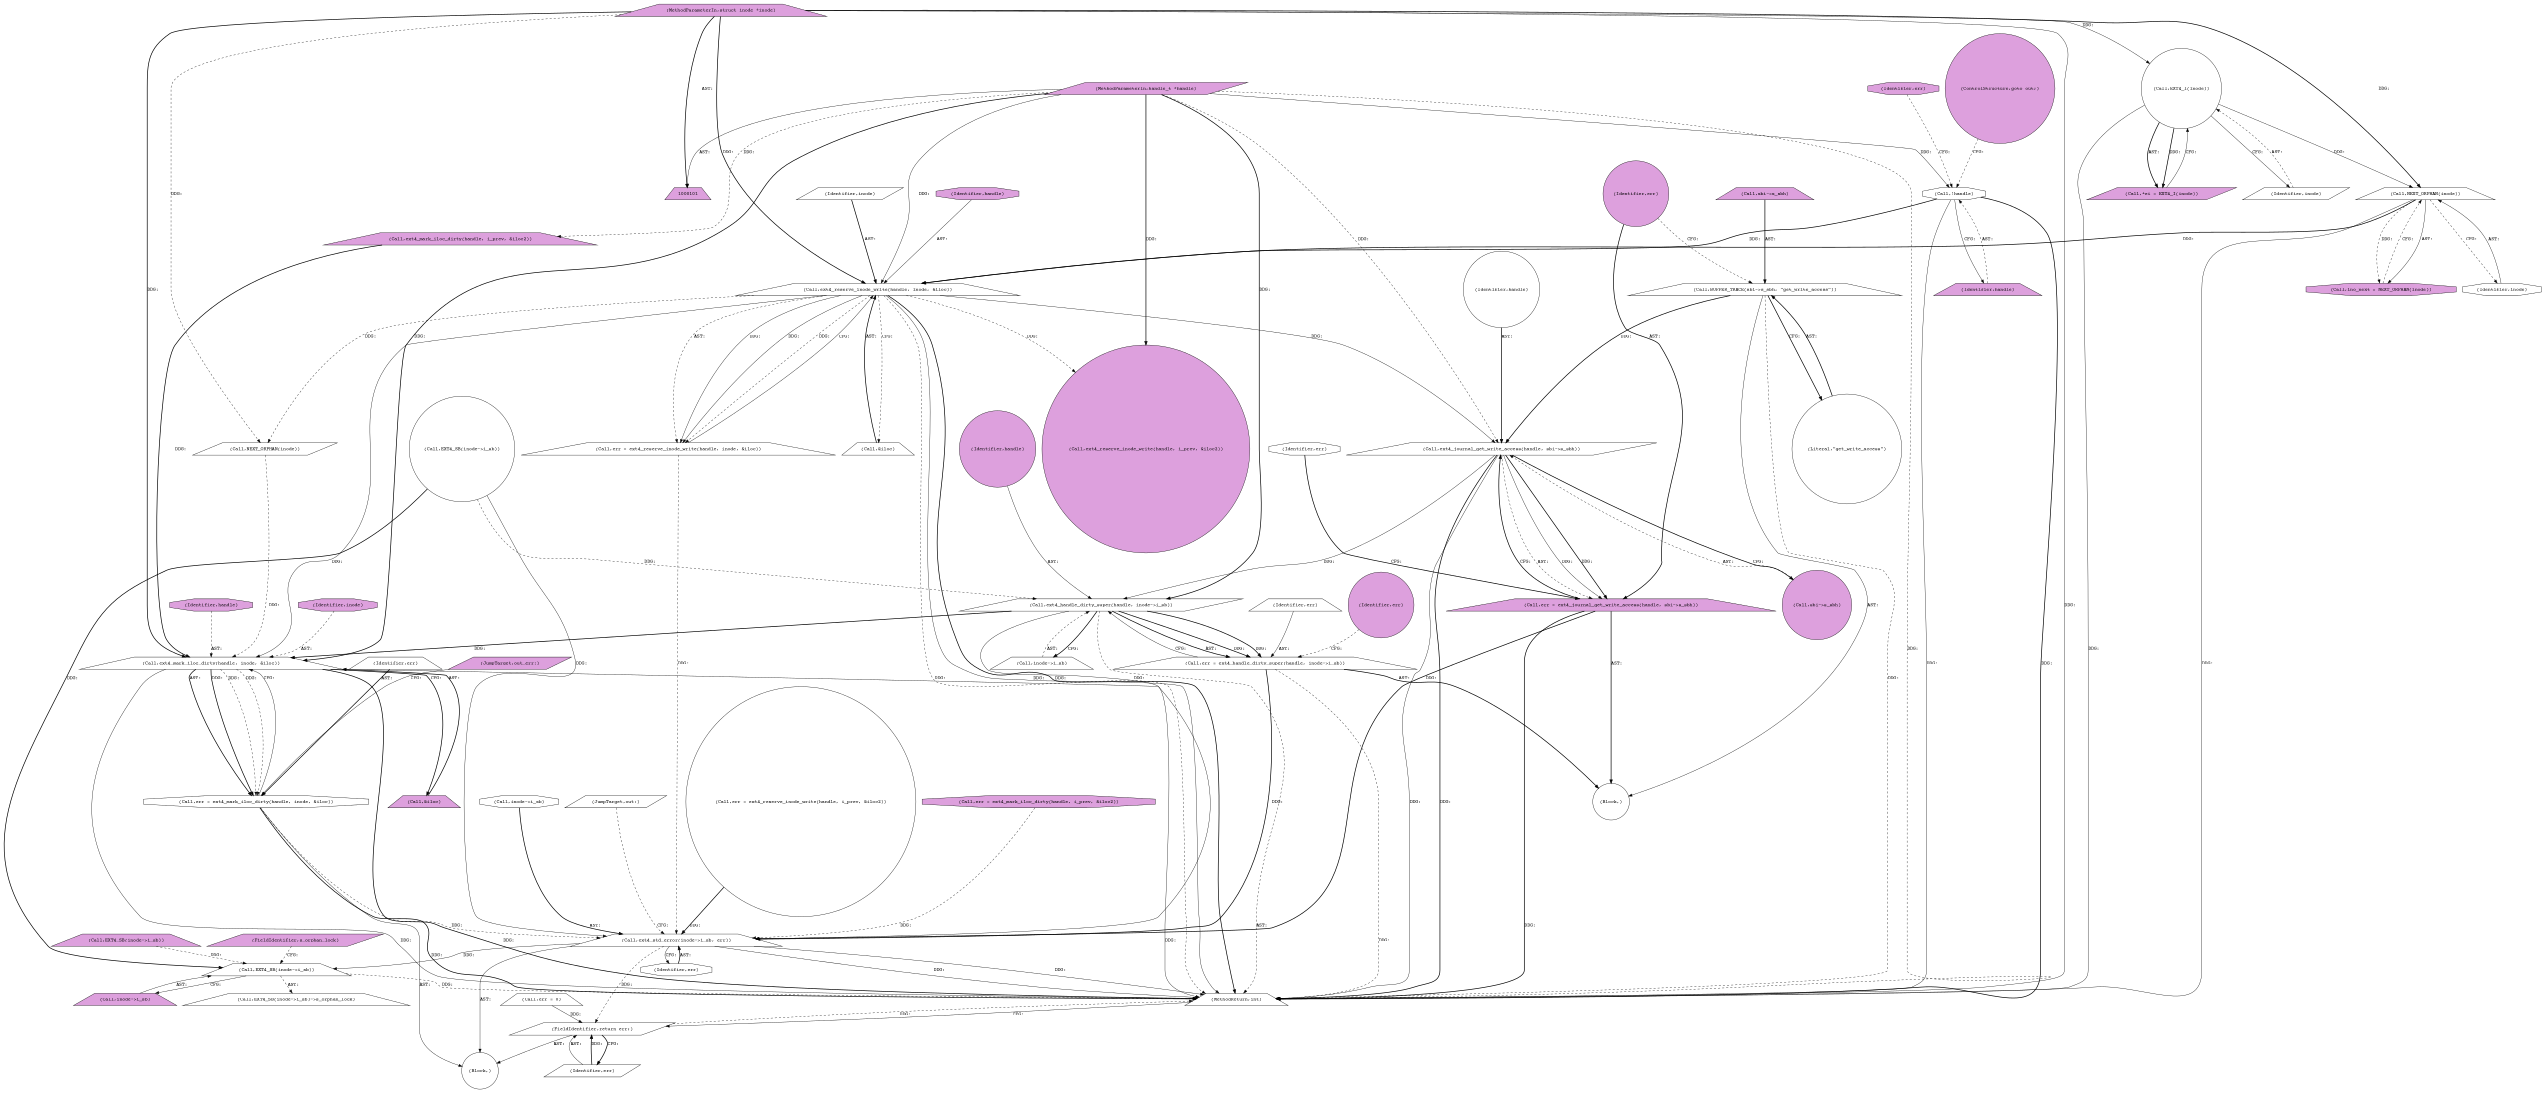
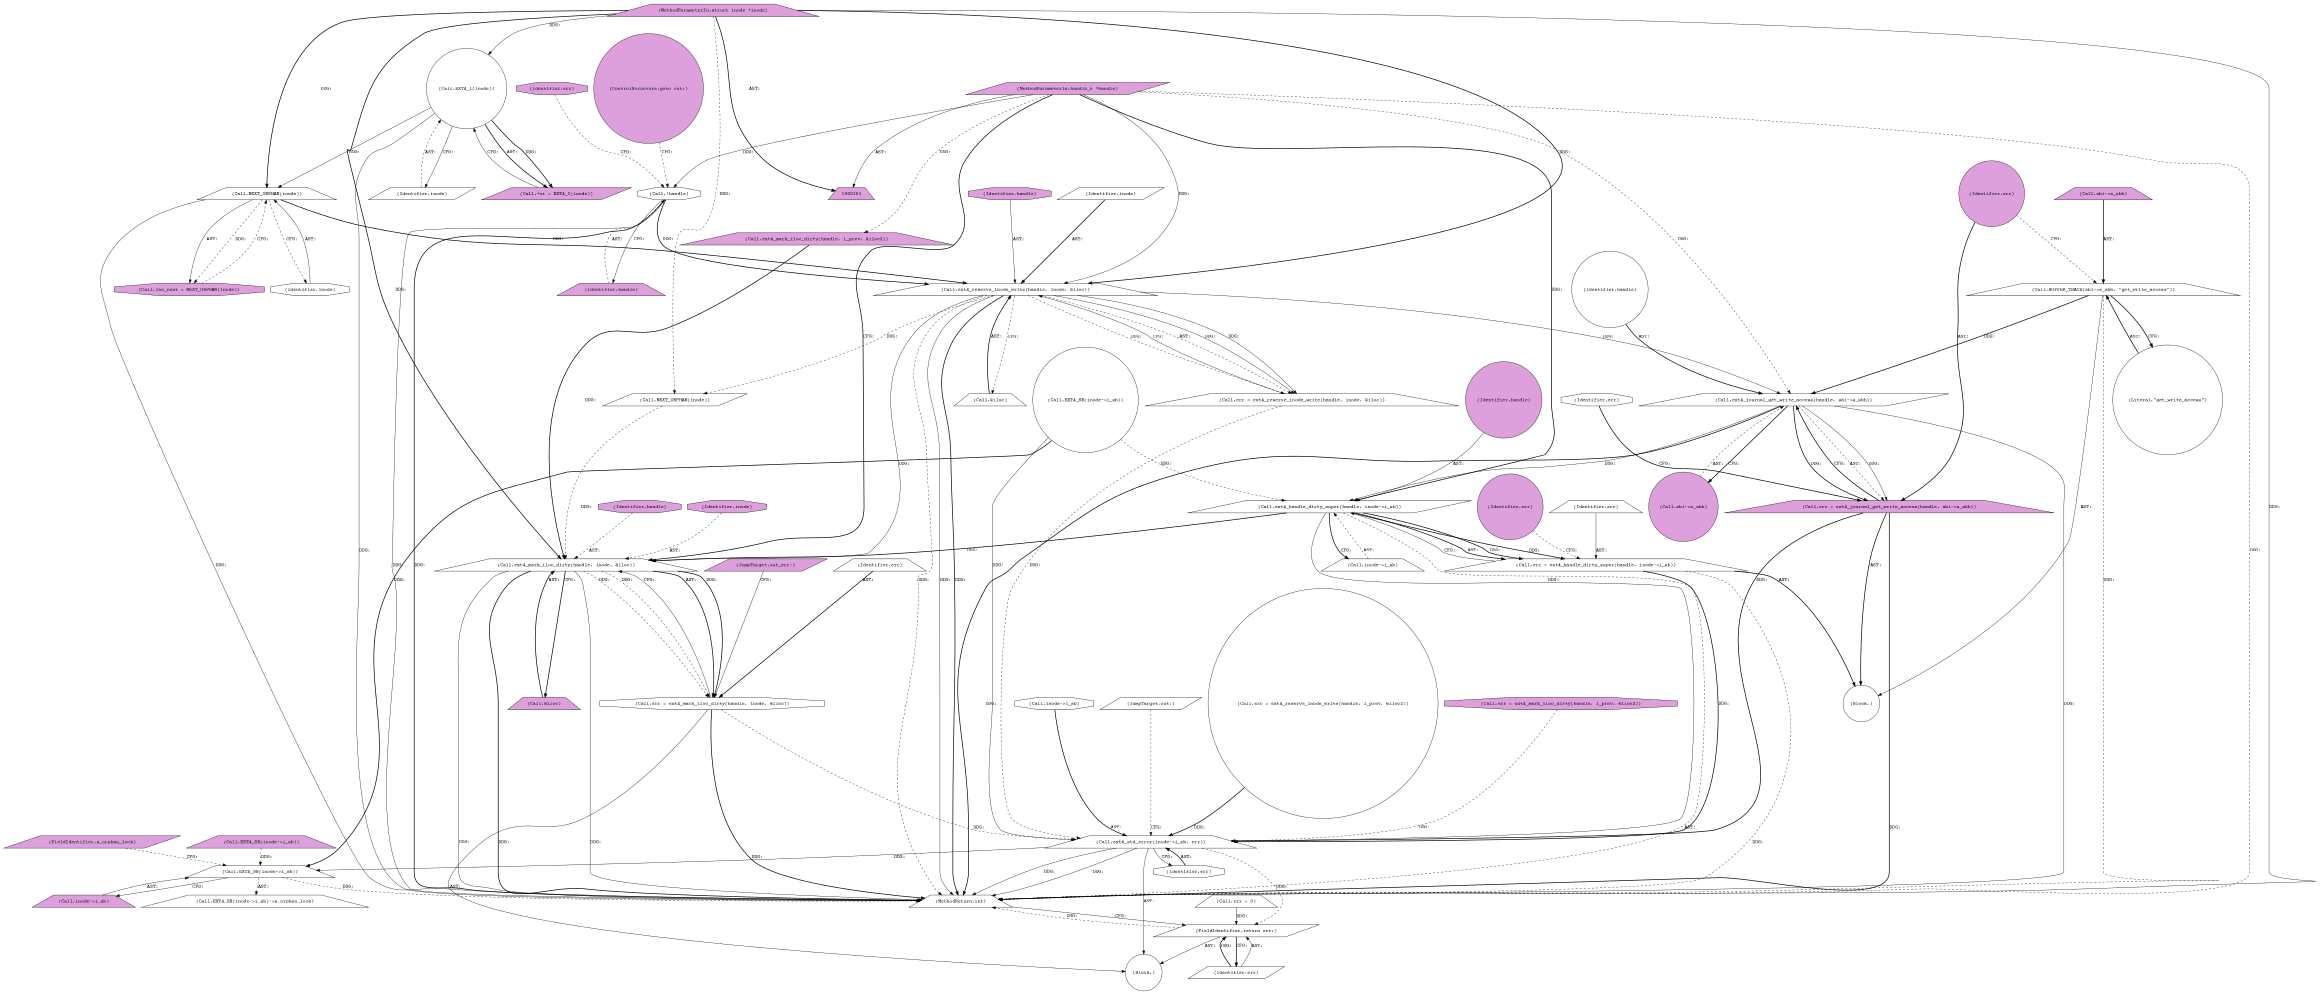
edge "(MethodParameterIn,handle_t *handle)" -> "(Call,ext4_mark_iloc_dirty(handle, inode, &iloc))": label "DDG: " -> "CFG: "
node "(Call,ext4_reserve_inode_write(handle, i_prev, &iloc2))": removed
